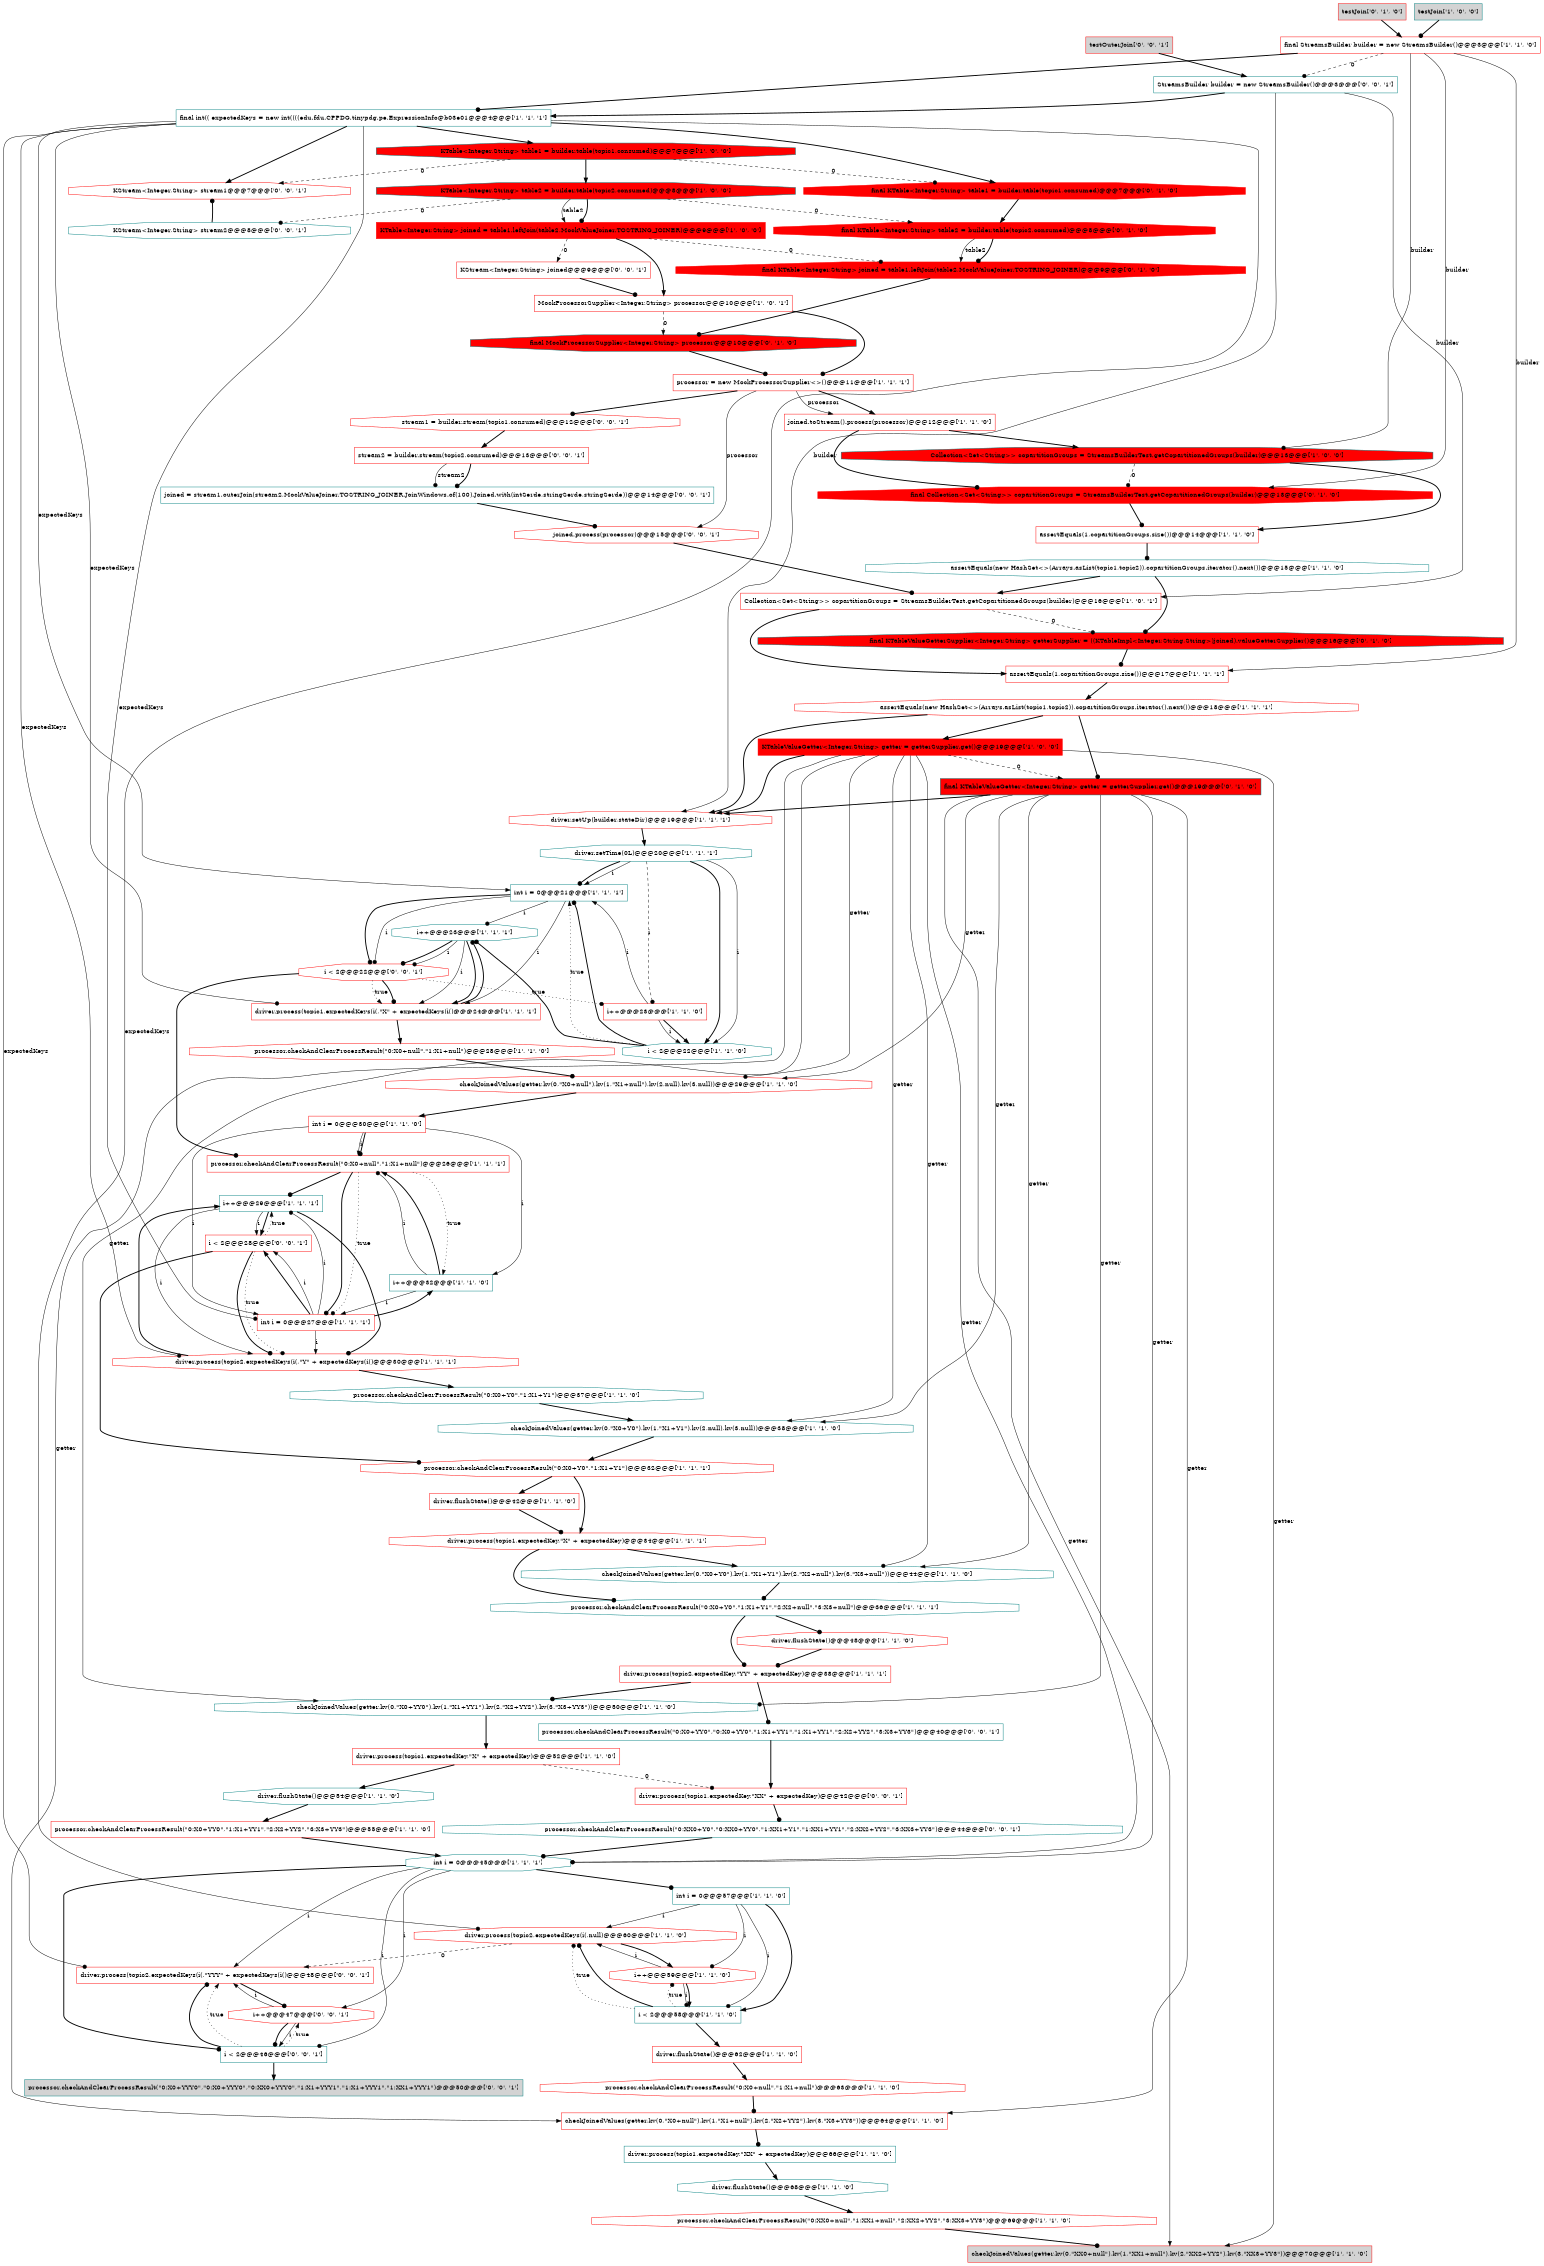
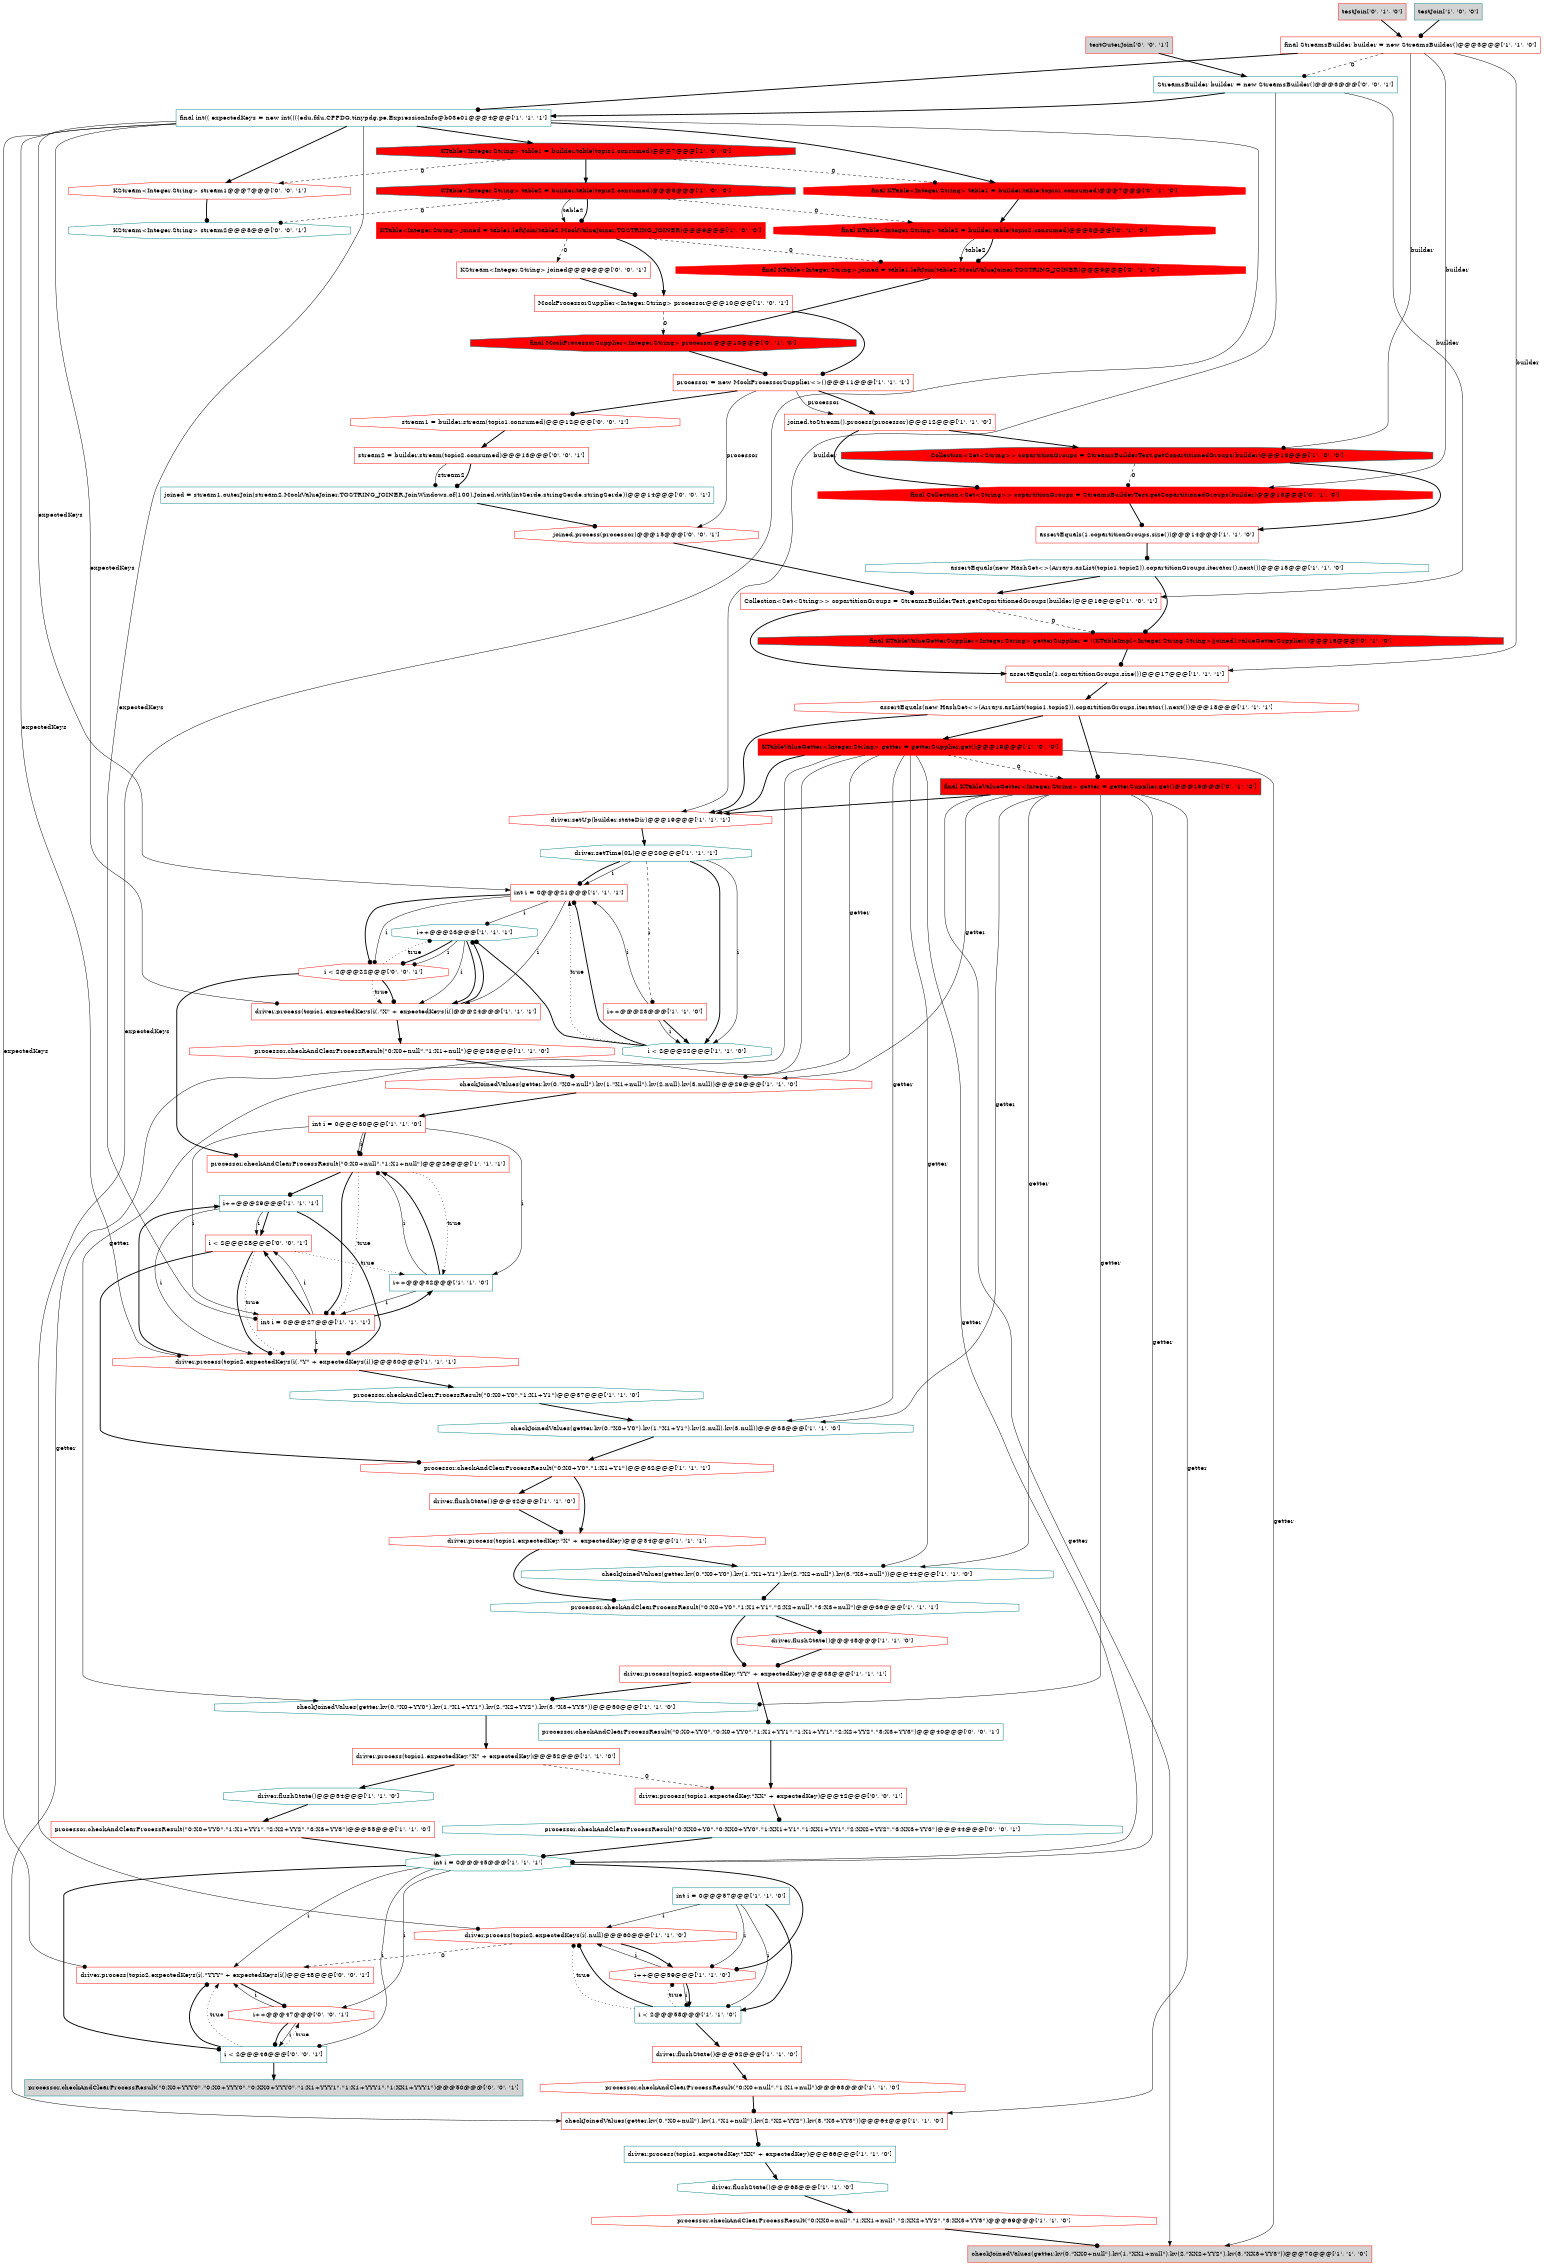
edge "KStream<Integer,String> stream2@@@8@@@['0', '0', '1']" -> "KStream<Integer,String> stream1@@@7@@@['0', '0', '1']": reversed
node "int i = 0@@@21@@@['1', '1', '1']": color teal -> red
edge "i < 2@@@22@@@['0', '0', '1']" -> "i++@@@23@@@['1', '1', '0']": now "i < 2@@@22@@@['0', '0', '1']" -> "i++@@@23@@@['1', '1', '1']"
edge "i < 2@@@28@@@['0', '0', '1']" -> "i++@@@29@@@['1', '1', '1']": now "i < 2@@@28@@@['0', '0', '1']" -> "i++@@@32@@@['1', '1', '0']"
edge "int i = 0@@@27@@@['1', '1', '1']" -> "i++@@@29@@@['1', '1', '1']": removed, label "i"
edge "int i = 0@@@45@@@['1', '1', '1']" -> "int i = 0@@@57@@@['1', '1', '0']": now "int i = 0@@@45@@@['1', '1', '1']" -> "i++@@@59@@@['1', '1', '0']"
